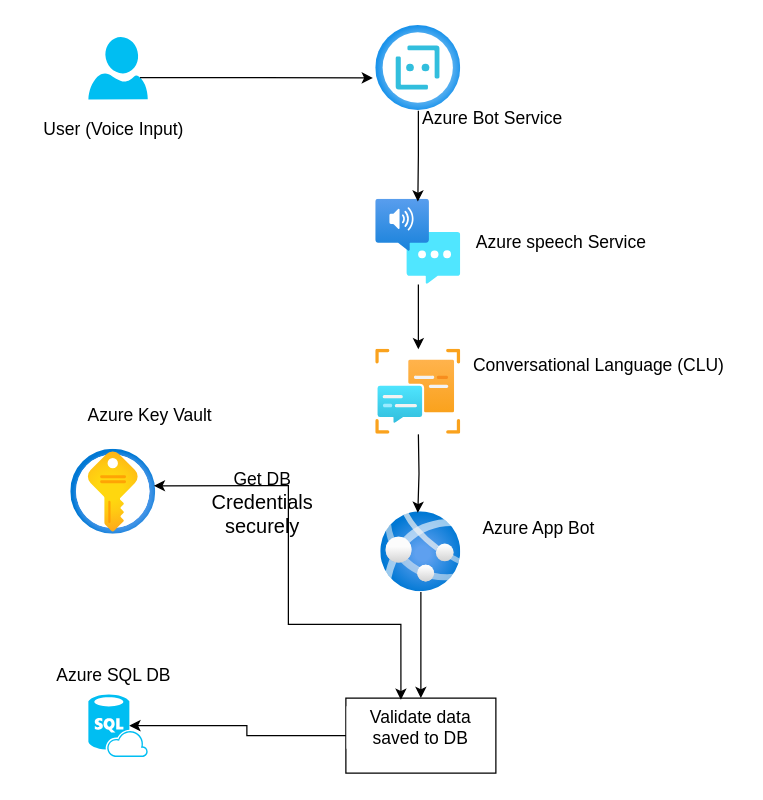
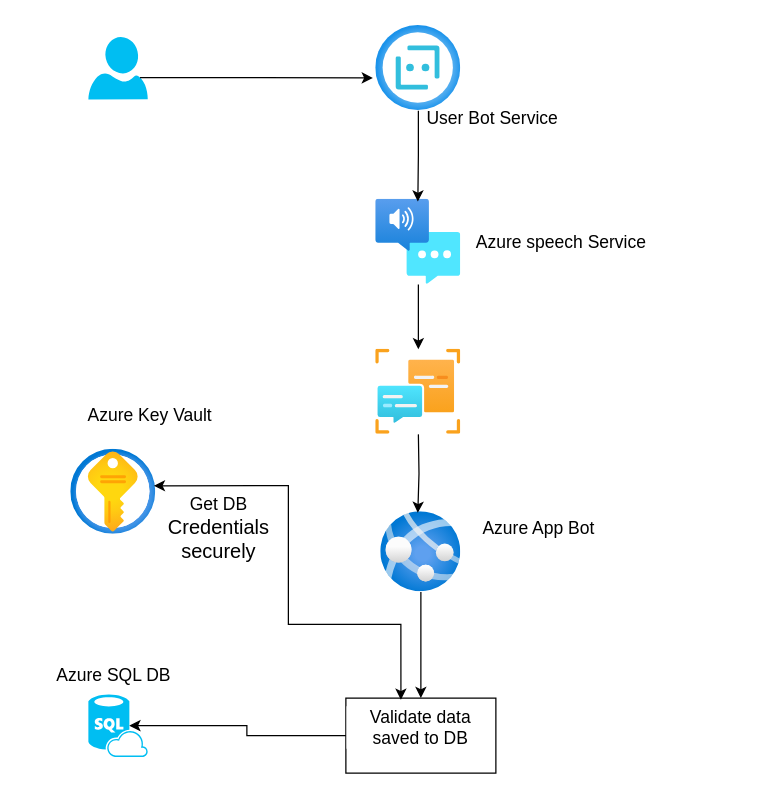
node "Azure Bot Service": label "Azure Bot Service" -> "User Bot Service"
node "User (Voice Input)": removed
node "Conversational Language (CLU)": removed
node "Get DB Credentials securely": moved (262, 503) -> (218, 528)
